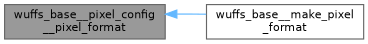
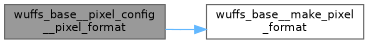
edge "wuffs_base__make_pixel _format" -> "wuffs_base__pixel_config __pixel_format": reversed
